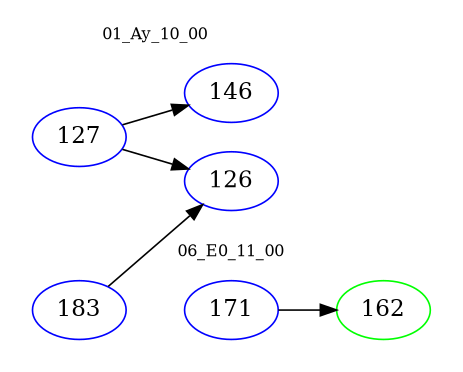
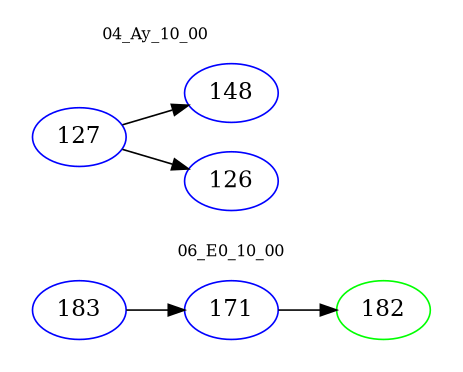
cluster "01_Ay_10_00": label "01_Ay_10_00" -> "04_Ay_10_00"
node "146": label "146" -> "148"
edge "183" -> "126": now "183" -> "171"
cluster "06_E0_11_00": label "06_E0_11_00" -> "06_E0_10_00"
node "162": label "162" -> "182"
